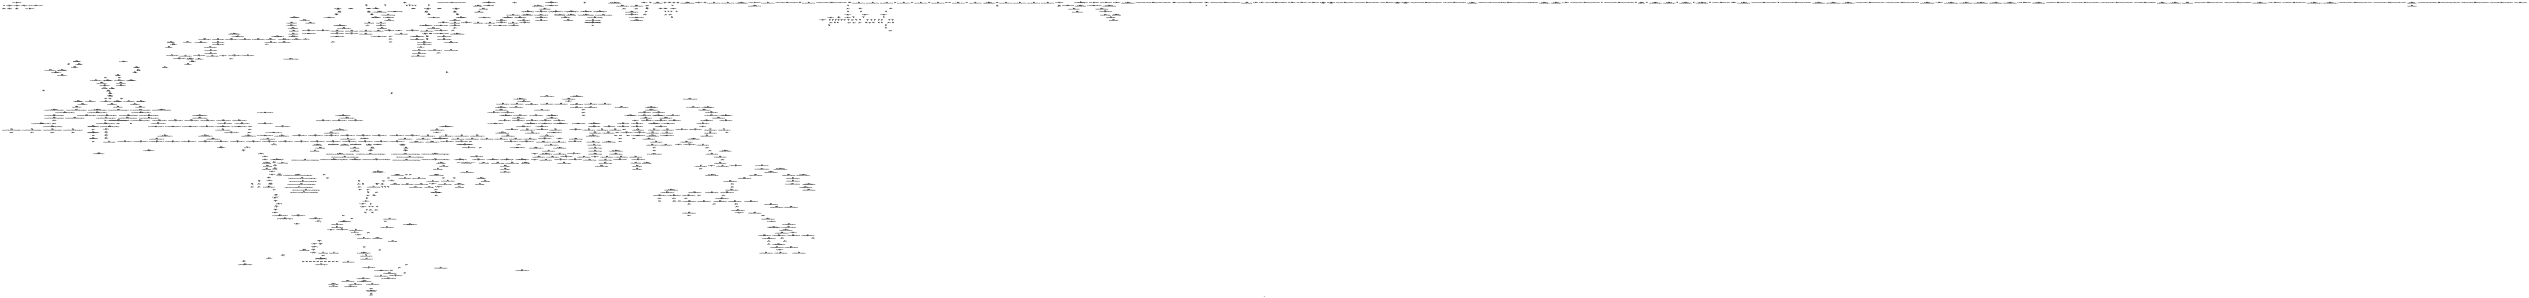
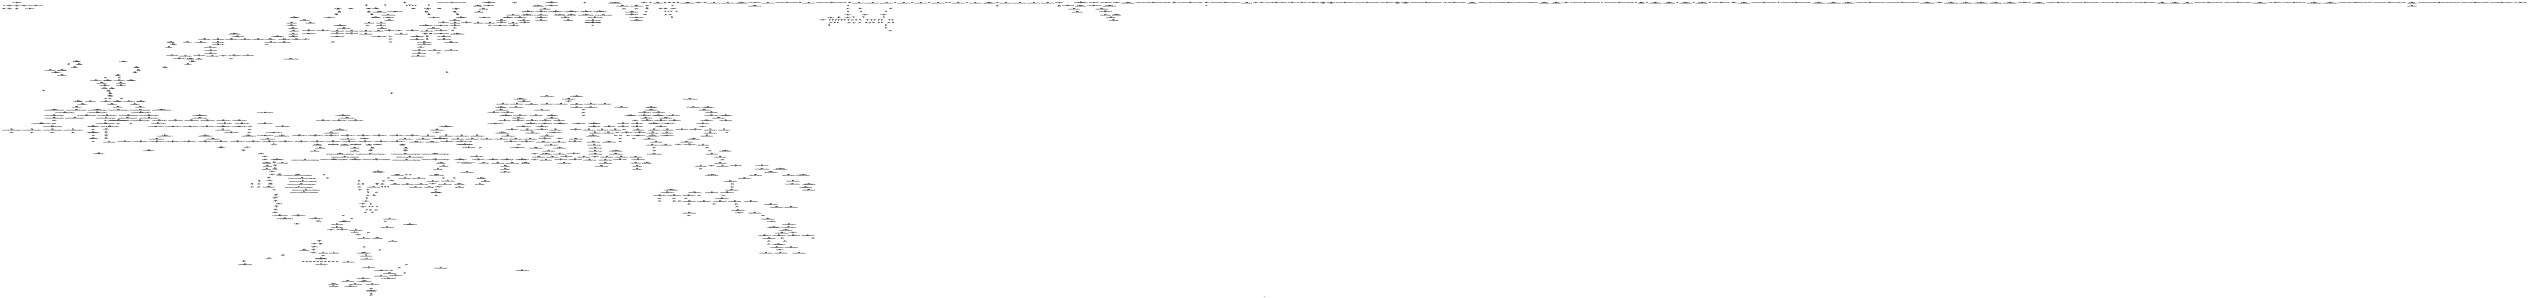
node "NodeID: 702": removed
